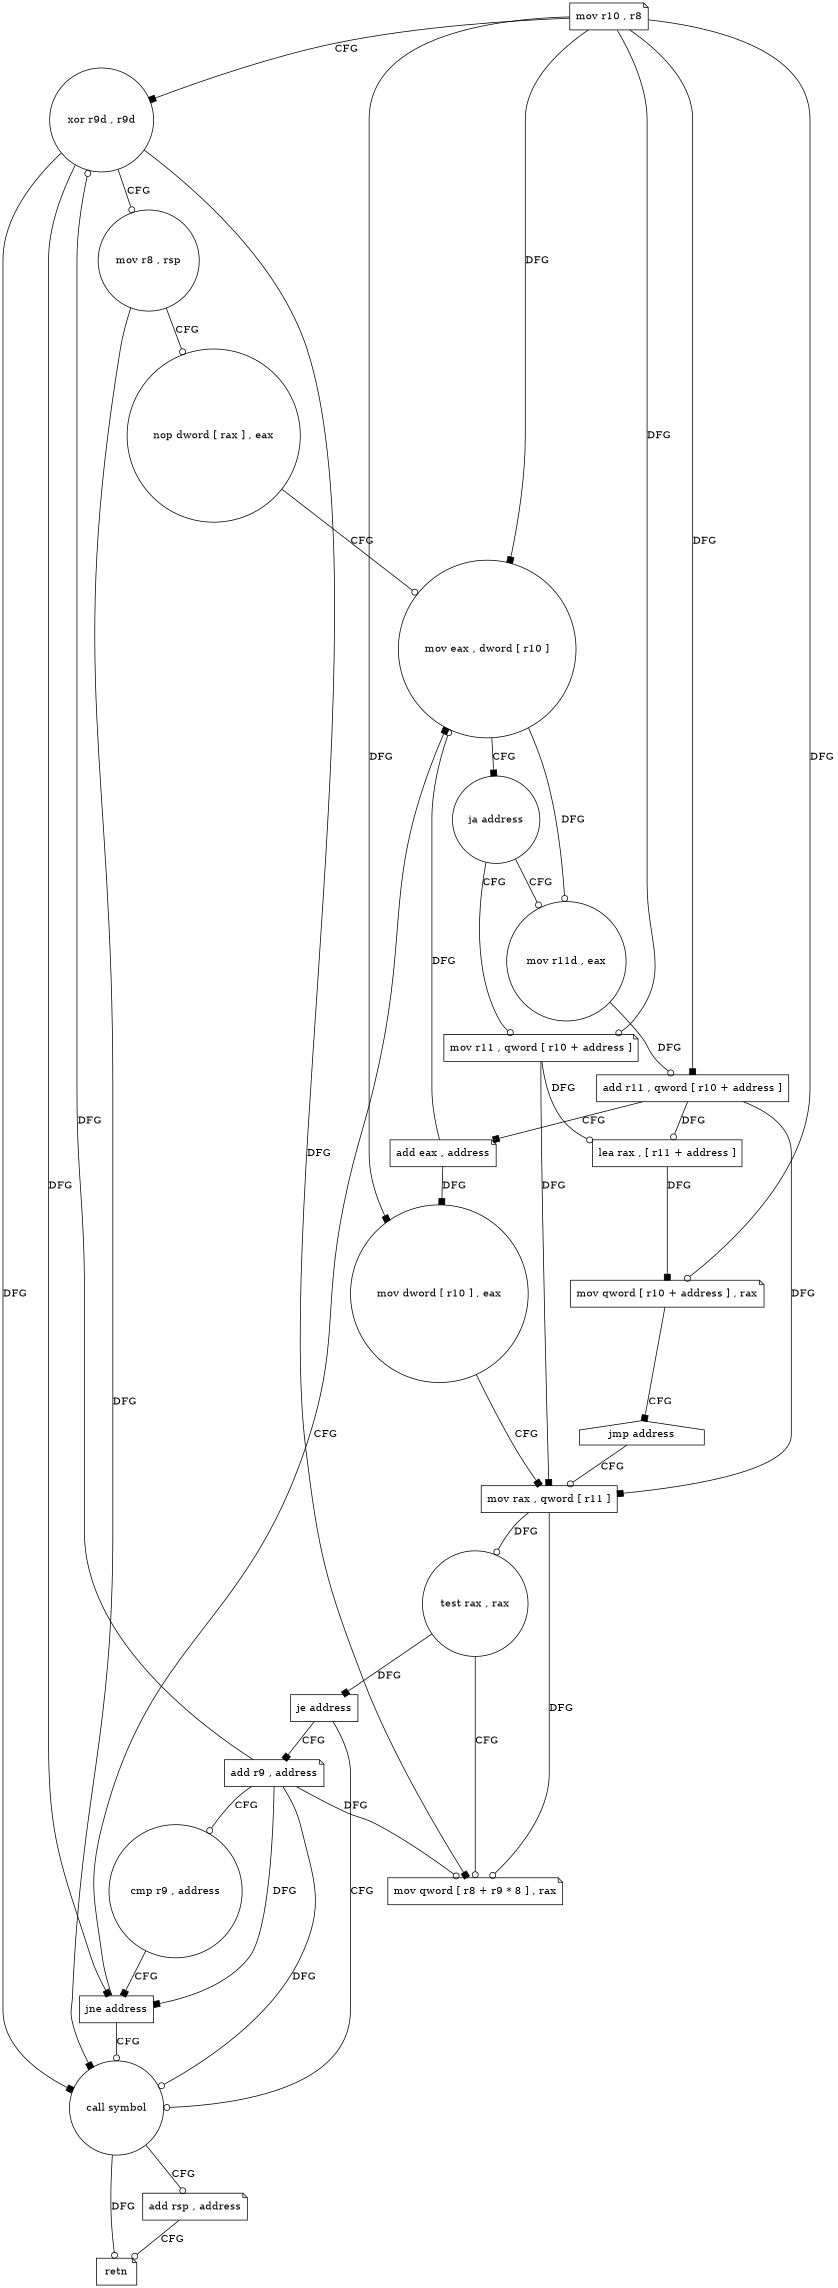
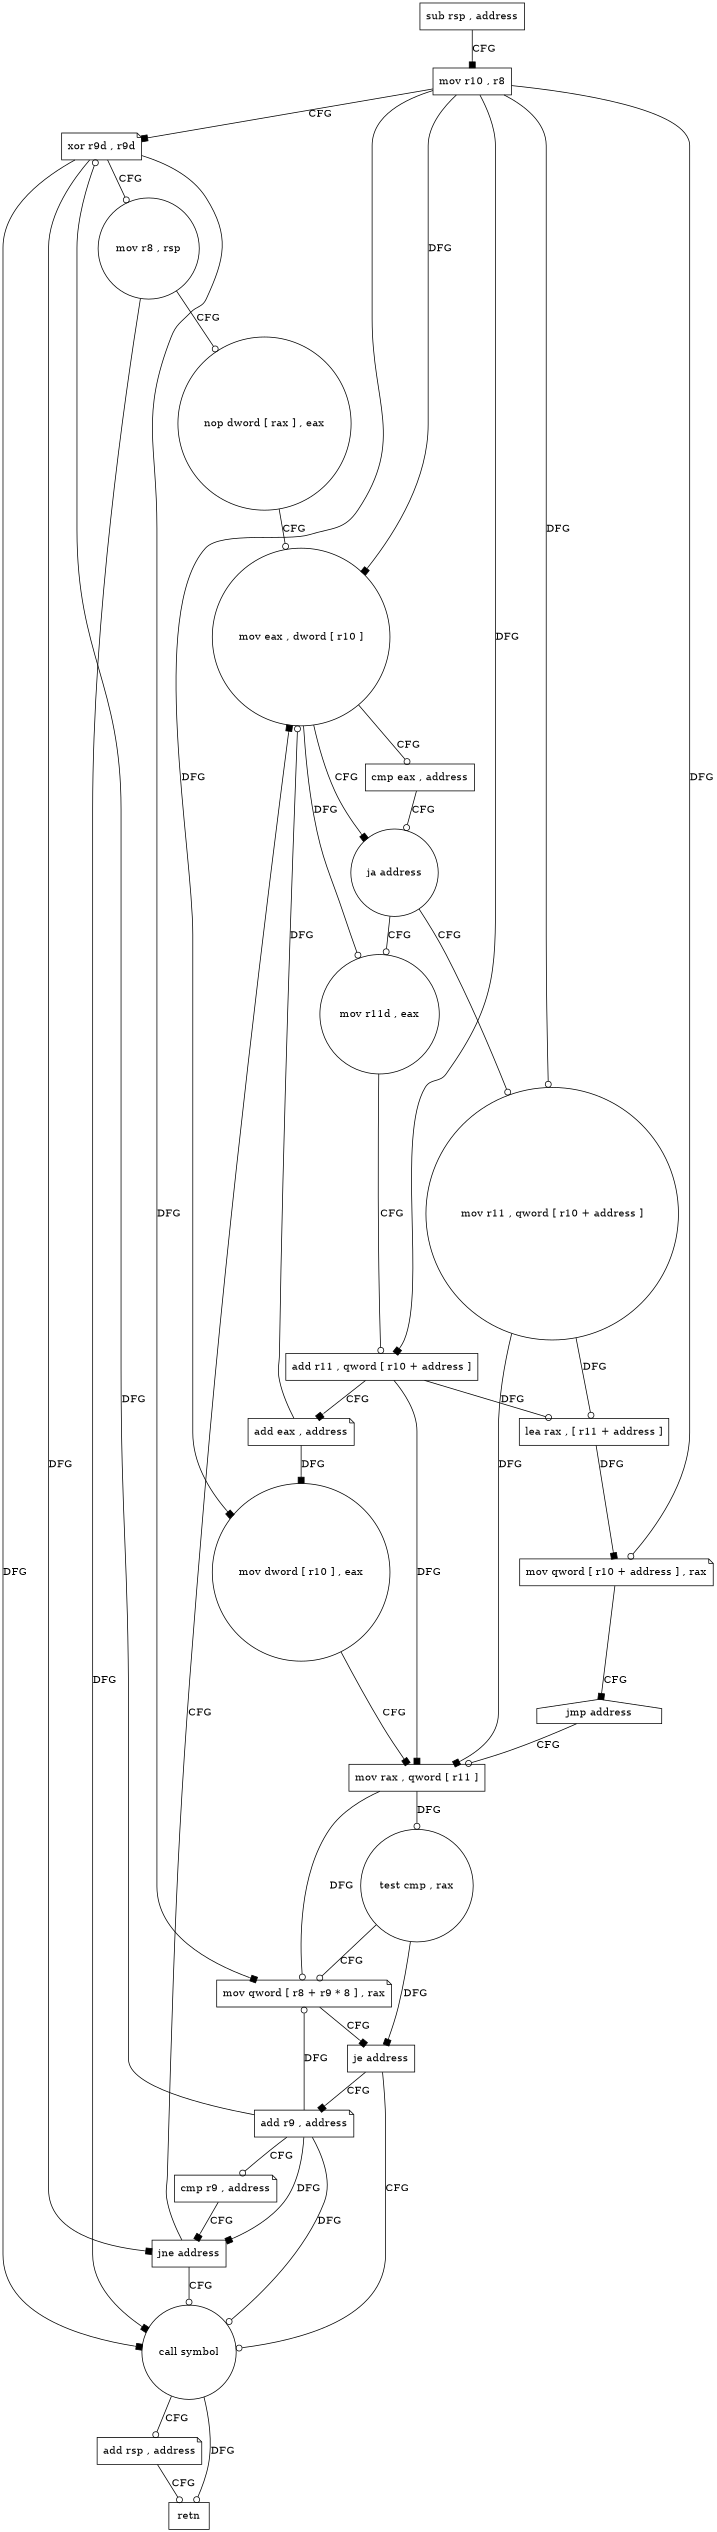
node "sub rsp , address": added
node "mov r10 , r8": shape note -> box
node "xor r9d , r9d": shape circle -> note
node "cmp eax , address": added
node "mov r11 , qword [ r10 + address ]": shape note -> circle
edge "mov r11d , eax" -> "add r11 , qword [ r10 + address ]": label "DFG" -> "CFG"
node "test rax , rax": label "test rax , rax" -> "test cmp , rax"
node "cmp r9 , address": shape circle -> note
edge "mov qword [ r8 + r9 * 8 ] , rax" -> "je address": added, label "CFG"
node "retn": shape note -> box
